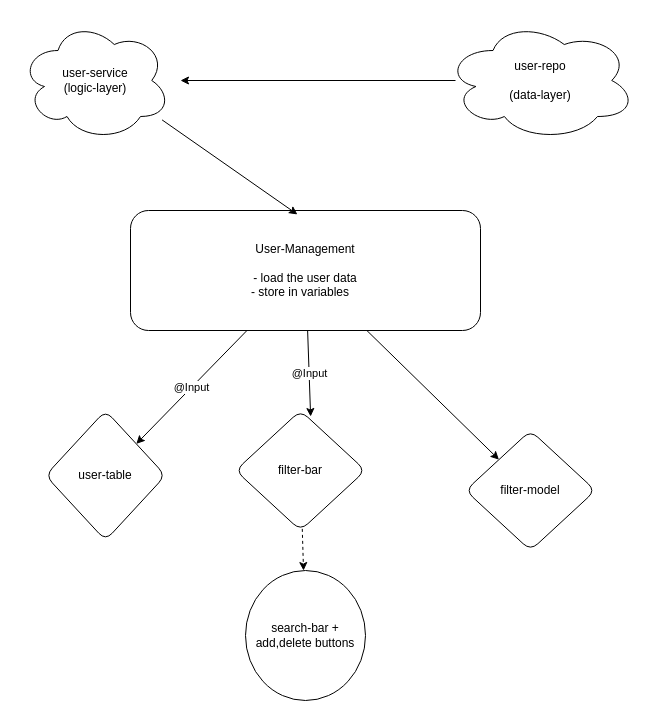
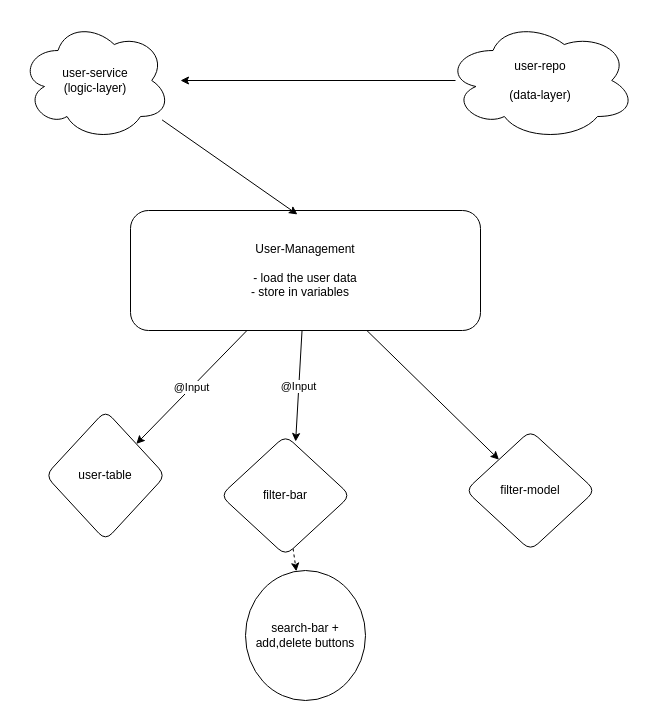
node "filter-bar": moved (301, 471) -> (286, 496)
